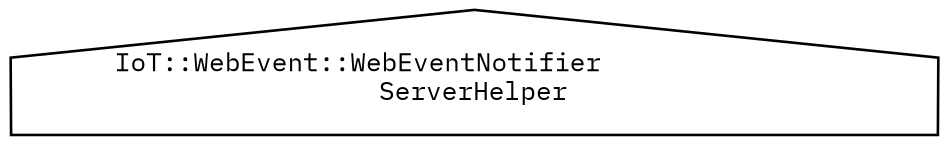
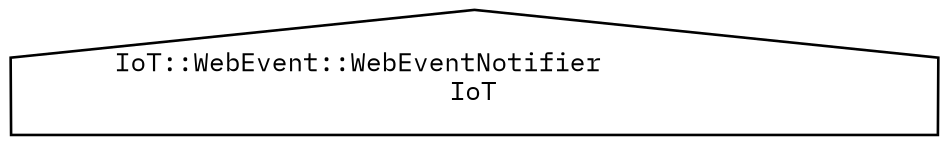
node "IoT::WebEvent::WebEventNotifier ServerHelper": label "IoT::WebEvent::WebEventNotifier ServerHelper" -> "IoT::WebEvent::WebEventNotifier IoT"
